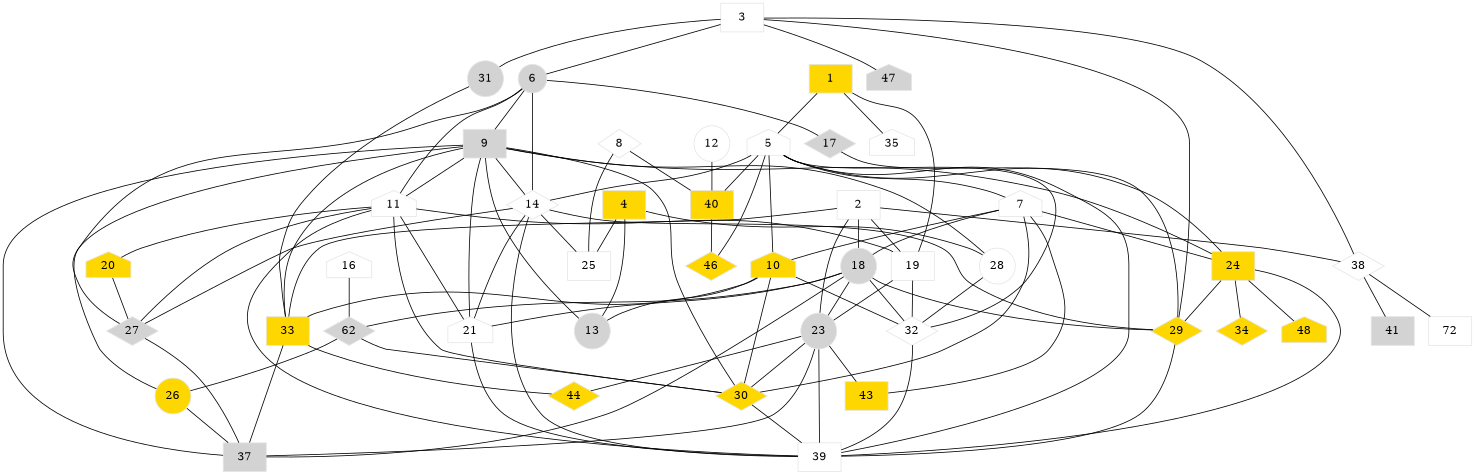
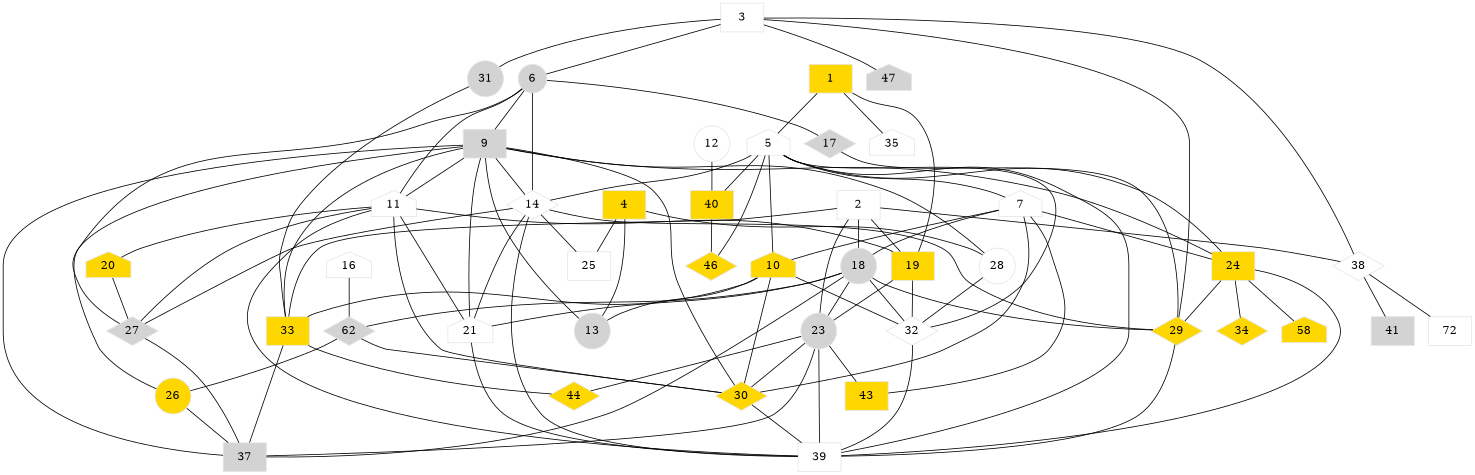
node "8": removed
node "19": fillcolor white -> gold
node "48": label "48" -> "58"
